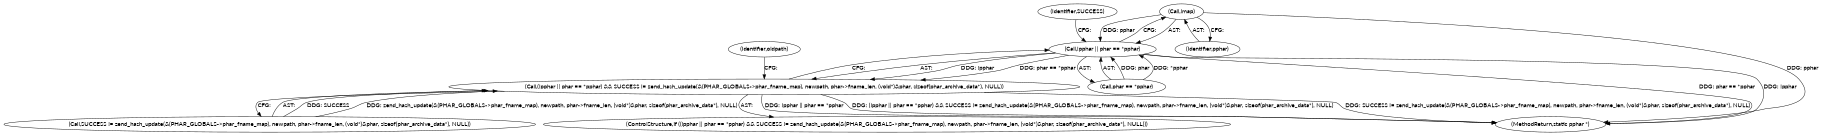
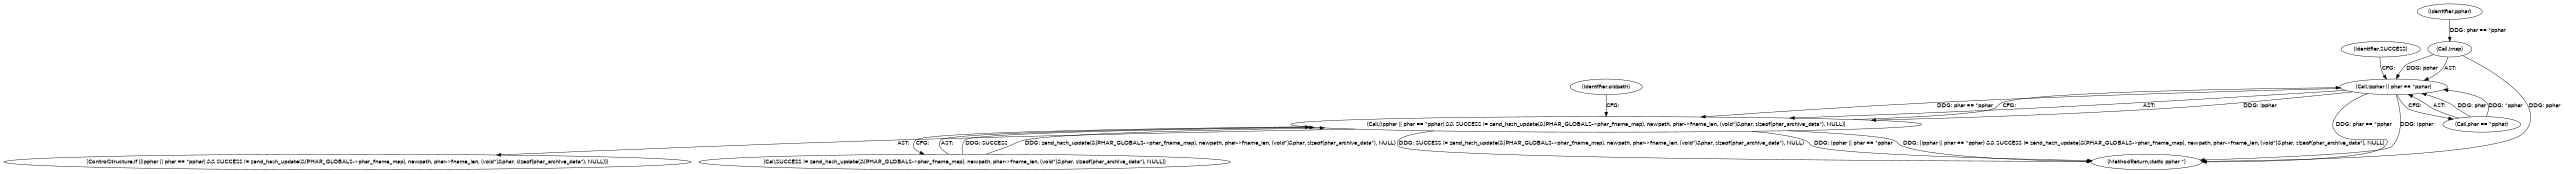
edge "(Call,!map)" -> "(Identifier,pphar)": removed, label "CFG:"
edge "(Call,!pphar || phar == *pphar)" -> "(Call,!map)": removed, label "CFG:"
edge "(Identifier,pphar)" -> "(Call,!map)": label "AST: " -> "DDG: phar == *pphar"
edge "(Call,!pphar || phar == *pphar)" -> "(Call,phar == *pphar)": label "AST: " -> "CFG: "
